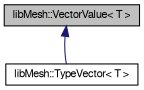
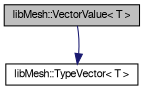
edge "libMesh::TypeVector< T >" -> "libMesh::VectorValue< T >": reversed
